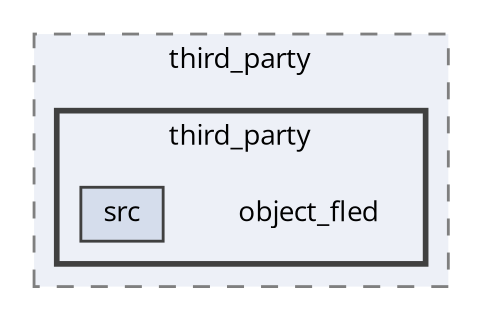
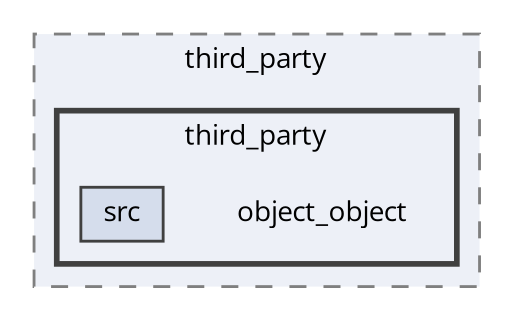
node "object_fled": label "object_fled" -> "object_object"
